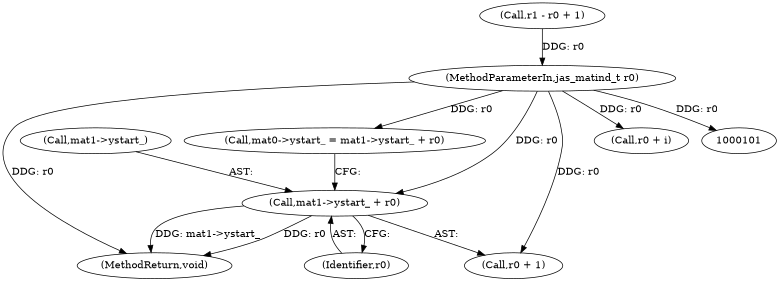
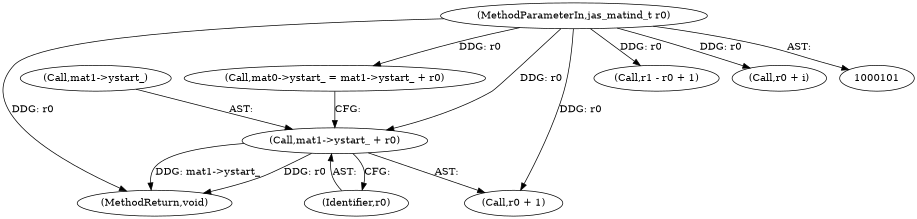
edge "(Call,r1 - r0 + 1)" -> "(MethodParameterIn,jas_matind_t r0)": reversed
edge "(MethodParameterIn,jas_matind_t r0)" -> "1000101": label "DDG: r0" -> "AST: "
